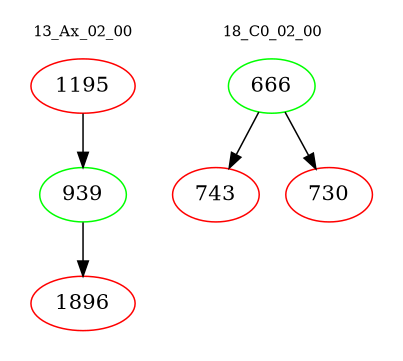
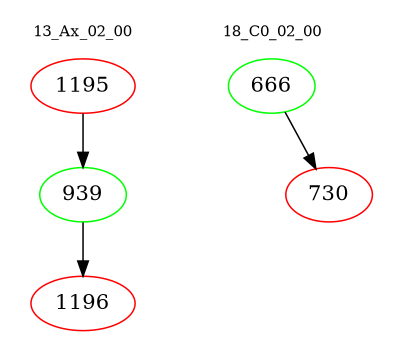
node "743": removed
node "1896": label "1896" -> "1196"
